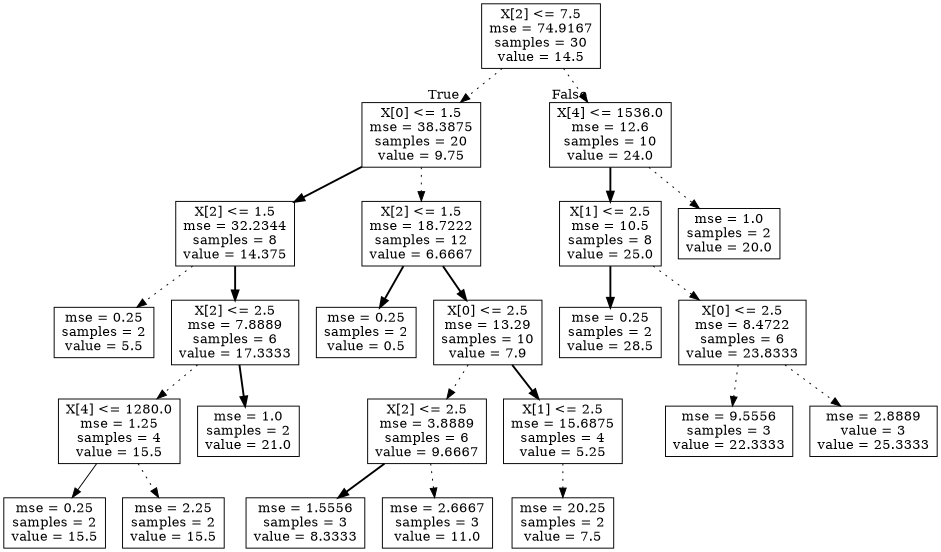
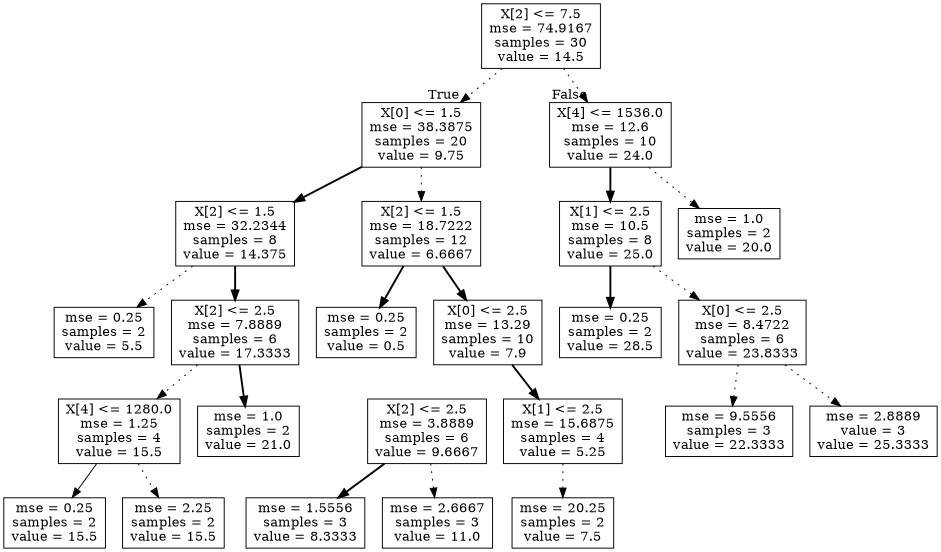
edge "X[0] <= 2.5 mse = 13.29 samples = 10 value = 7.9" -> "X[2] <= 2.5 mse = 3.8889 samples = 6 value = 9.6667": removed
